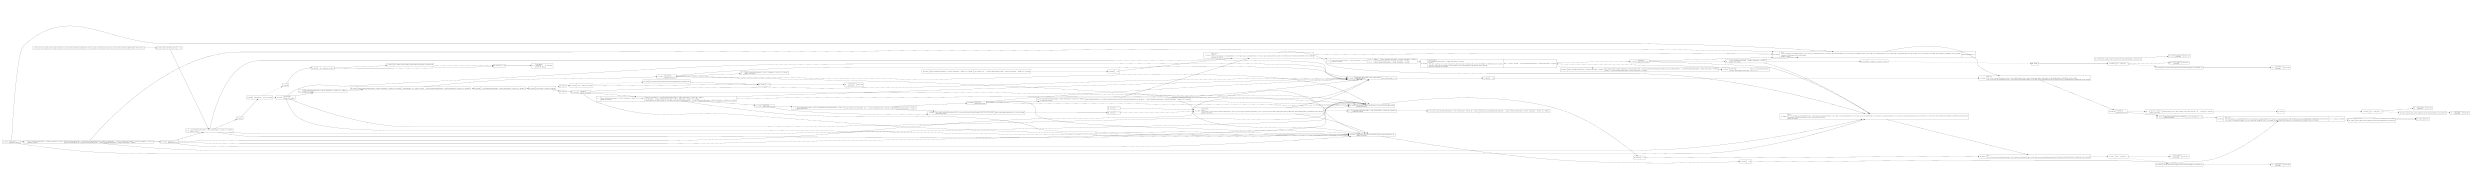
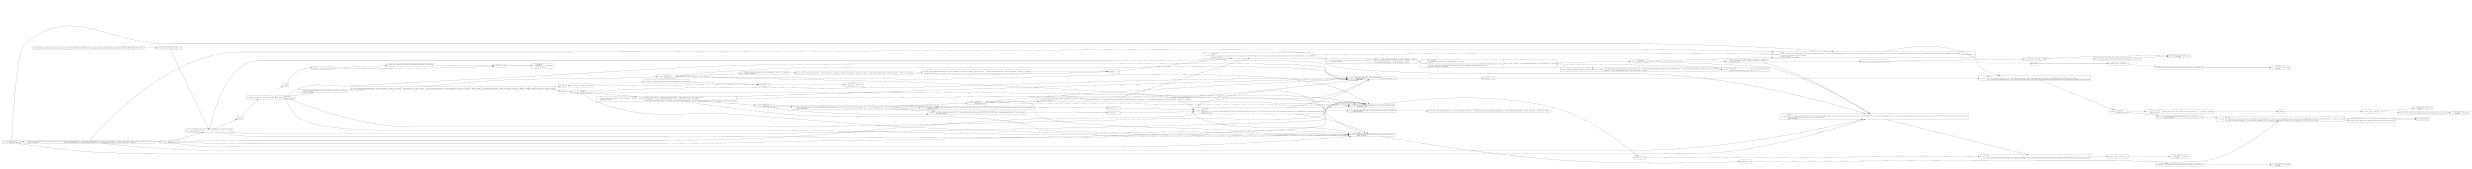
node "53: 0x0093": added
node "78: ?": removed
node "44: 0x007f": added
node "67: 0x00b1": added
